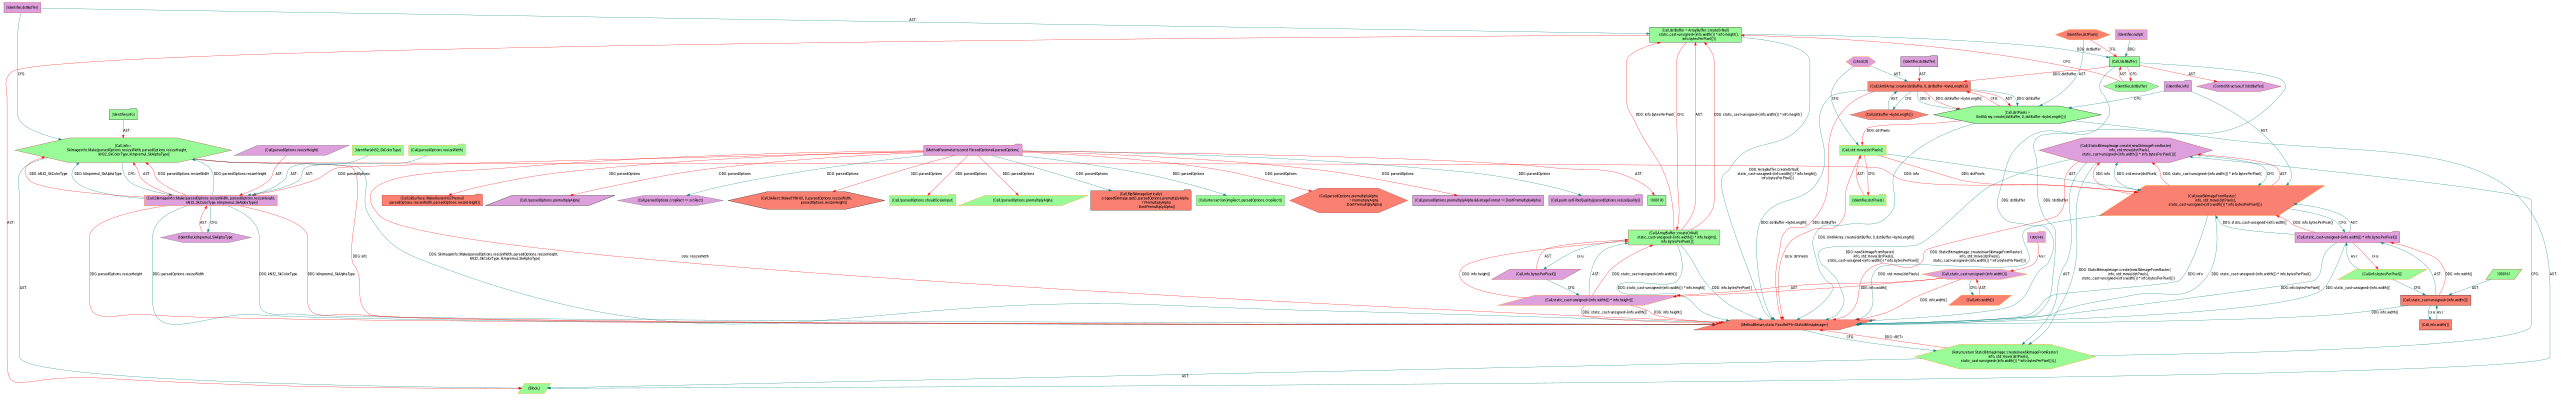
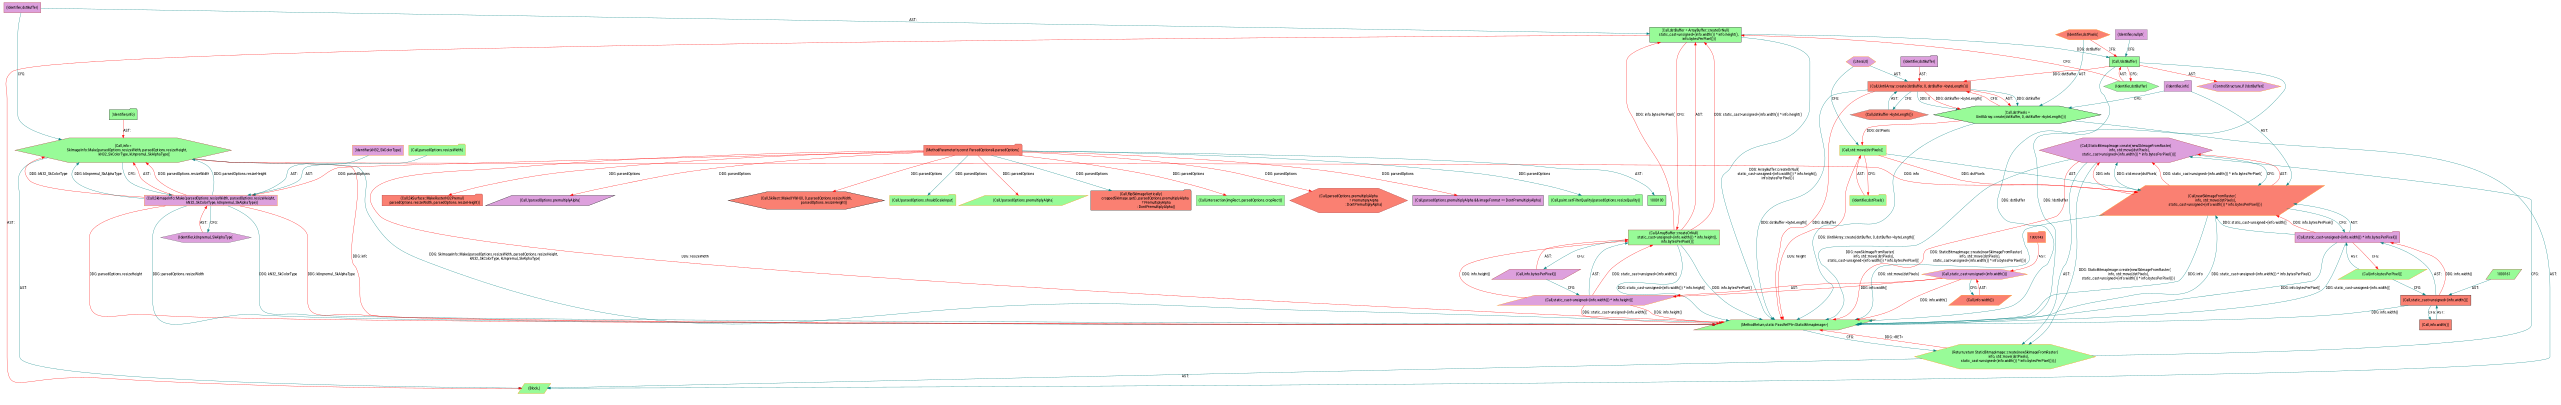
node "(Identifier,nullptr)": color darkorange -> gray40
edge "(Identifier,nullptr)" -> "(Call,!dstBuffer)": label "DDG: " -> "CFG: "
node "(ControlStructure,if (!dstBuffer))": color brown -> darkorange
node "(Call,parsedOptions.resizeHeight)": removed
node "(Identifier,kN32_SkColorType)": fillcolor palegreen -> plum
node "(MethodParameterIn,const ParsedOptions& parsedOptions)": fillcolor plum -> salmon
edge "(MethodParameterIn,const ParsedOptions& parsedOptions)" -> "1000100": color red -> teal
edge "(MethodParameterIn,const ParsedOptions& parsedOptions)" -> "(Call,intersection(imgRect, parsedOptions.cropRect))": color teal -> red
edge "(MethodParameterIn,const ParsedOptions& parsedOptions)" -> "(Call,!parsedOptions.shouldScaleInput)": color red -> teal
node "(Call,parsedOptions.cropRect == srcRect)": removed
node "(Call,paint.setFilterQuality(parsedOptions.resizeQuality))": fillcolor plum -> palegreen
node "1000143": fillcolor plum -> salmon
edge "(Call,std::move(dstPixels))" -> "(MethodReturn,static PassRefPtr<StaticBitmapImage>)": label "DDG: dstPixels" -> "DDG: height"
node "(MethodReturn,static PassRefPtr<StaticBitmapImage>)": fillcolor salmon -> palegreen
